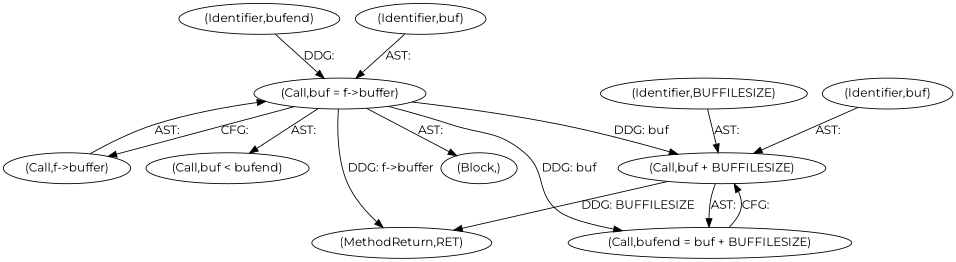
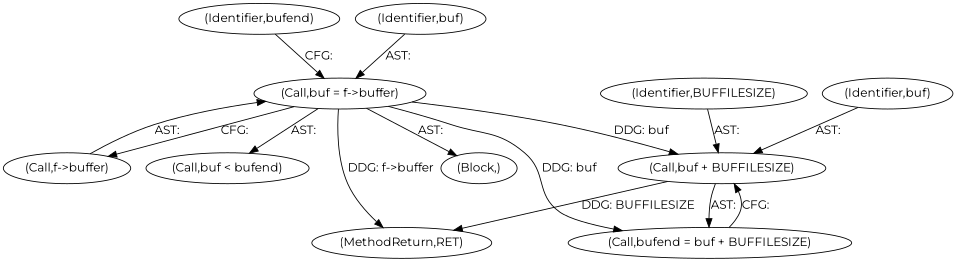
edge "(Identifier,bufend)" -> "(Call,buf = f->buffer)": label "DDG: " -> "CFG: "
